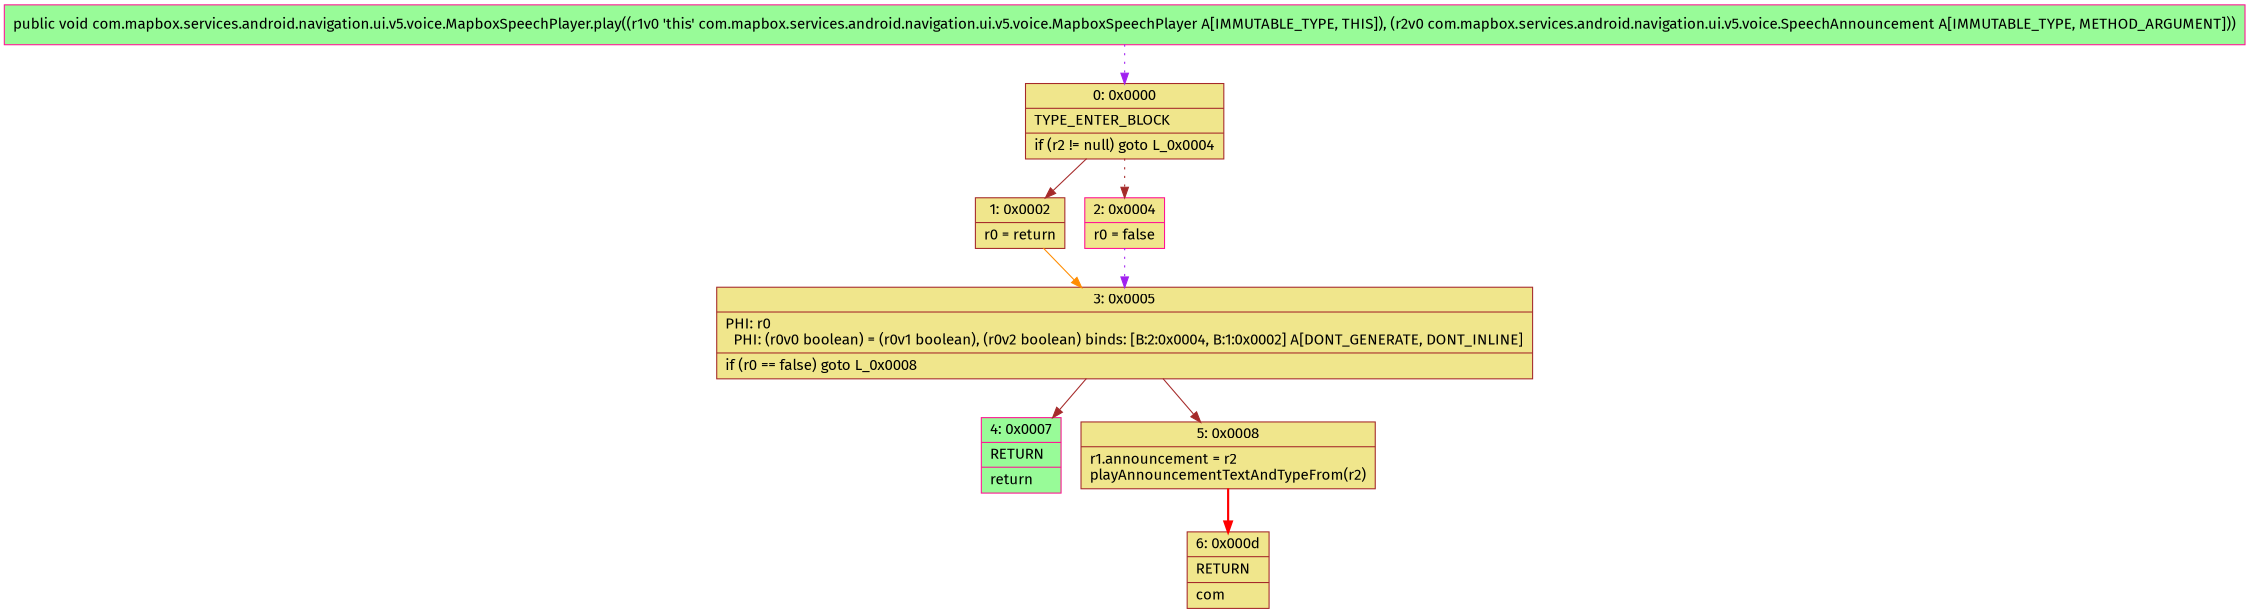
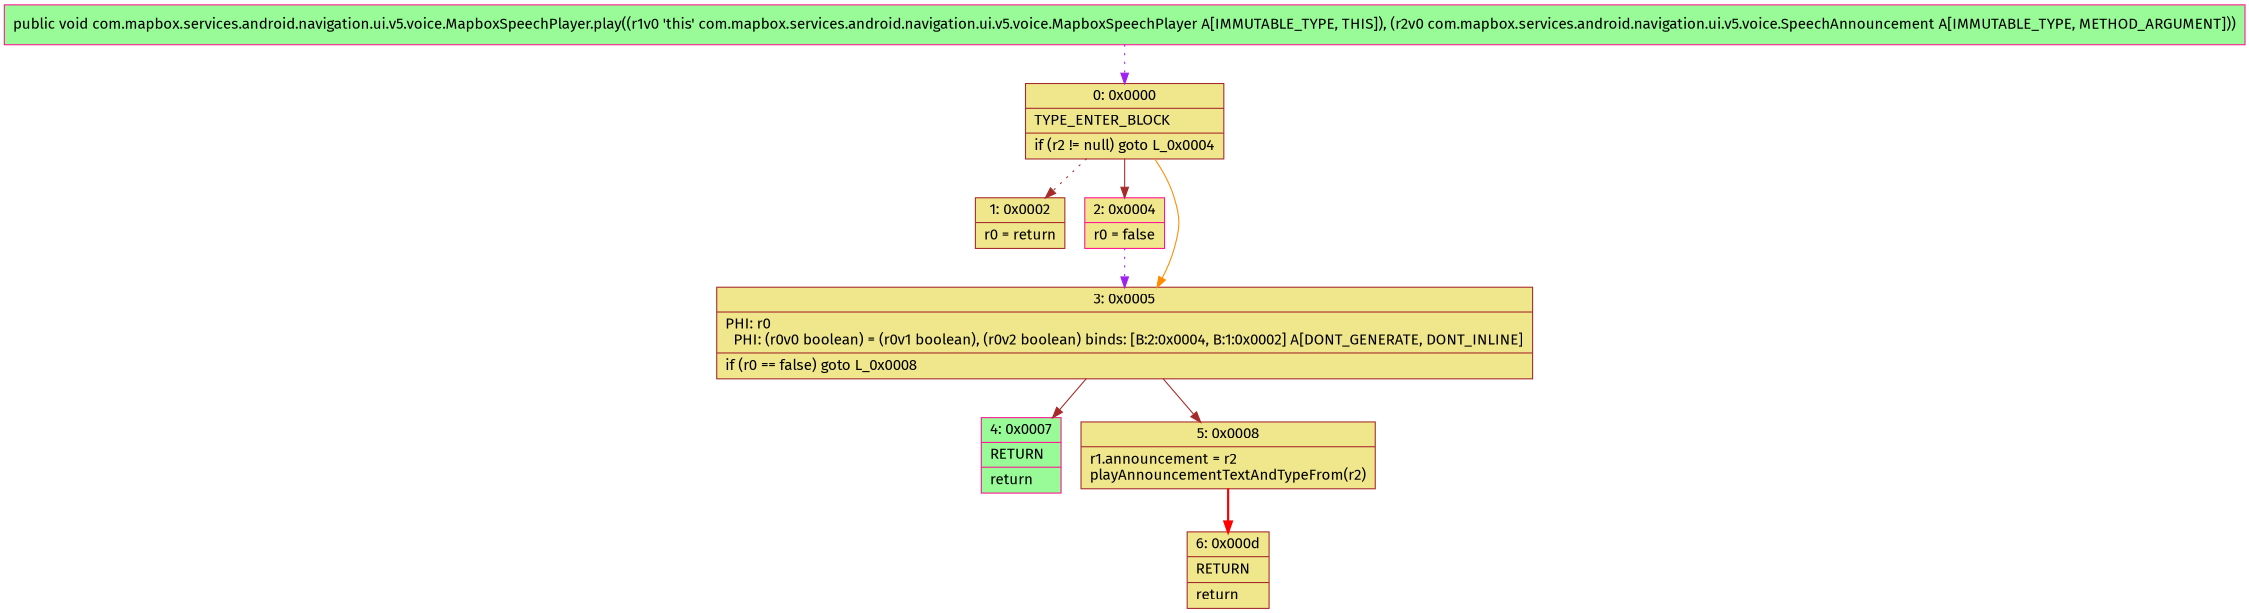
edge "0: 0x0000" -> "2: 0x0004": style dotted -> solid
edge "0: 0x0000" -> "1: 0x0002": style solid -> dotted
edge "1: 0x0002" -> "3: 0x0005": now "0: 0x0000" -> "3: 0x0005"
node "6: 0x000d": text "com" -> "return"
